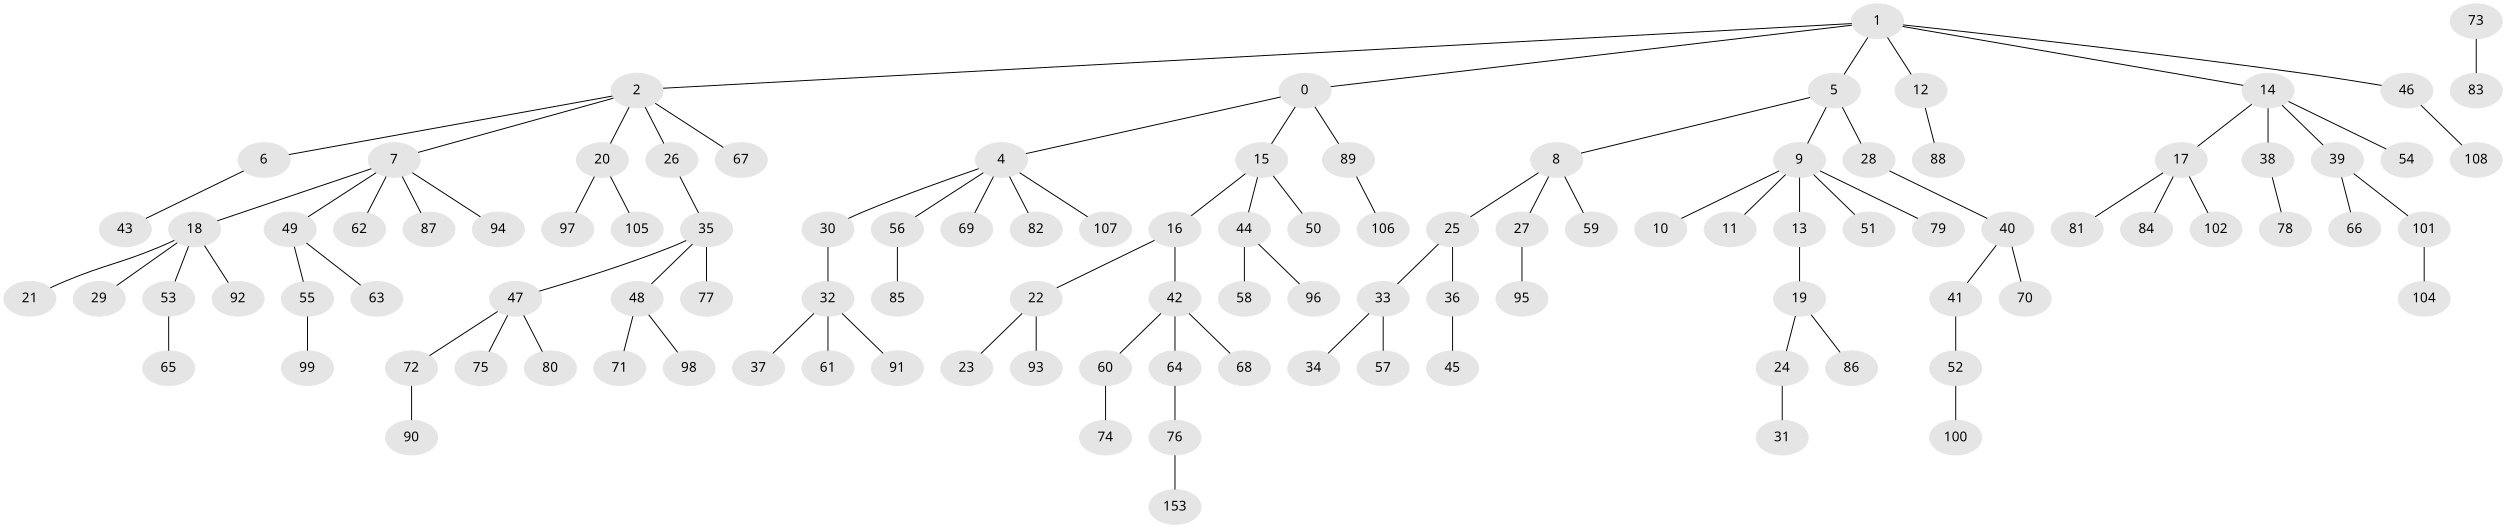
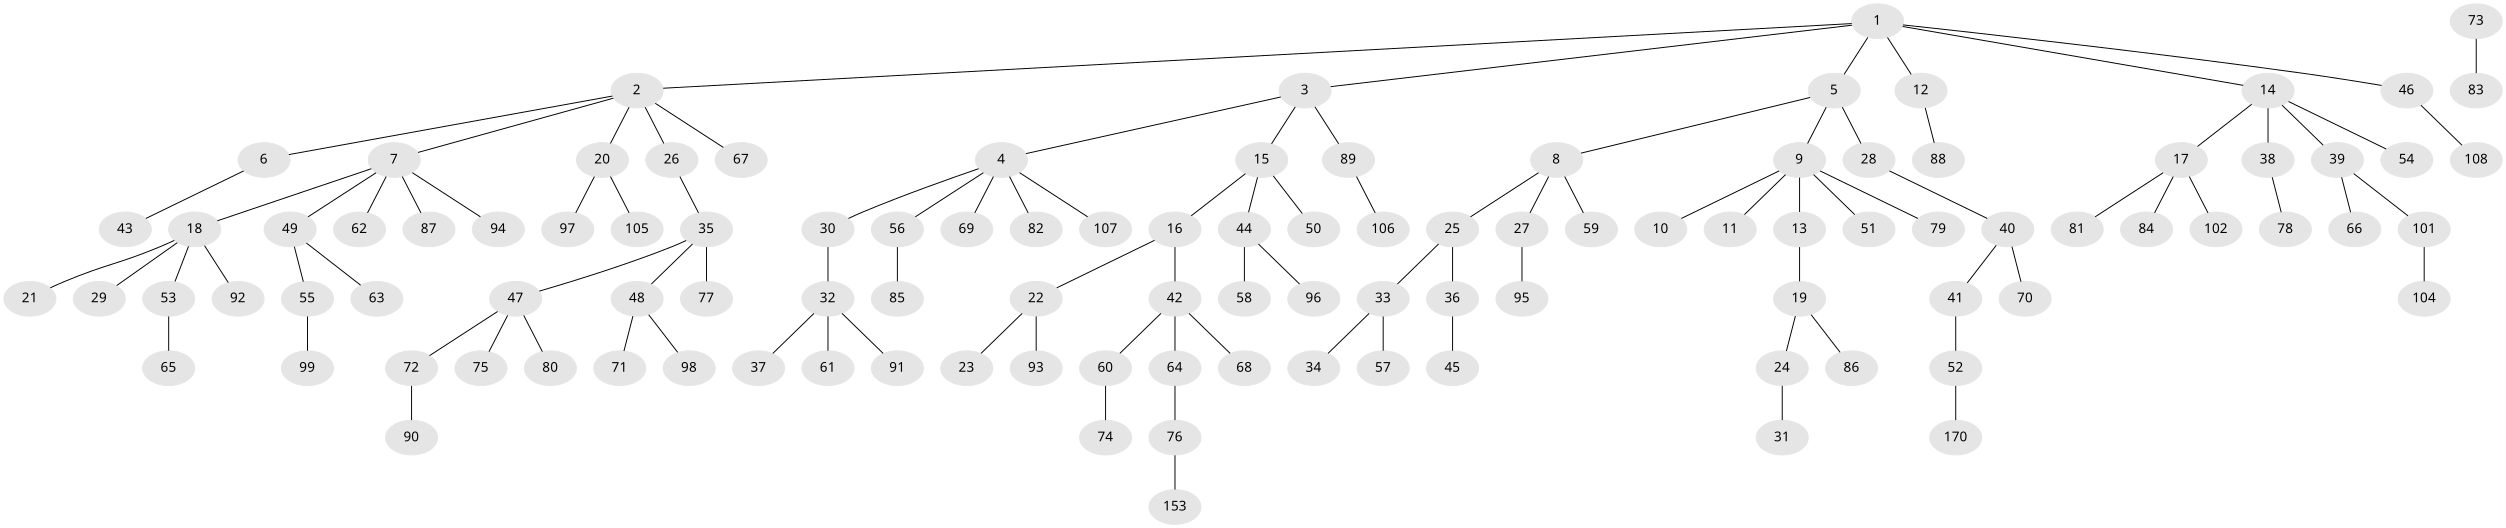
node "0": label "0" -> "3"
node "100": label "100" -> "170"
